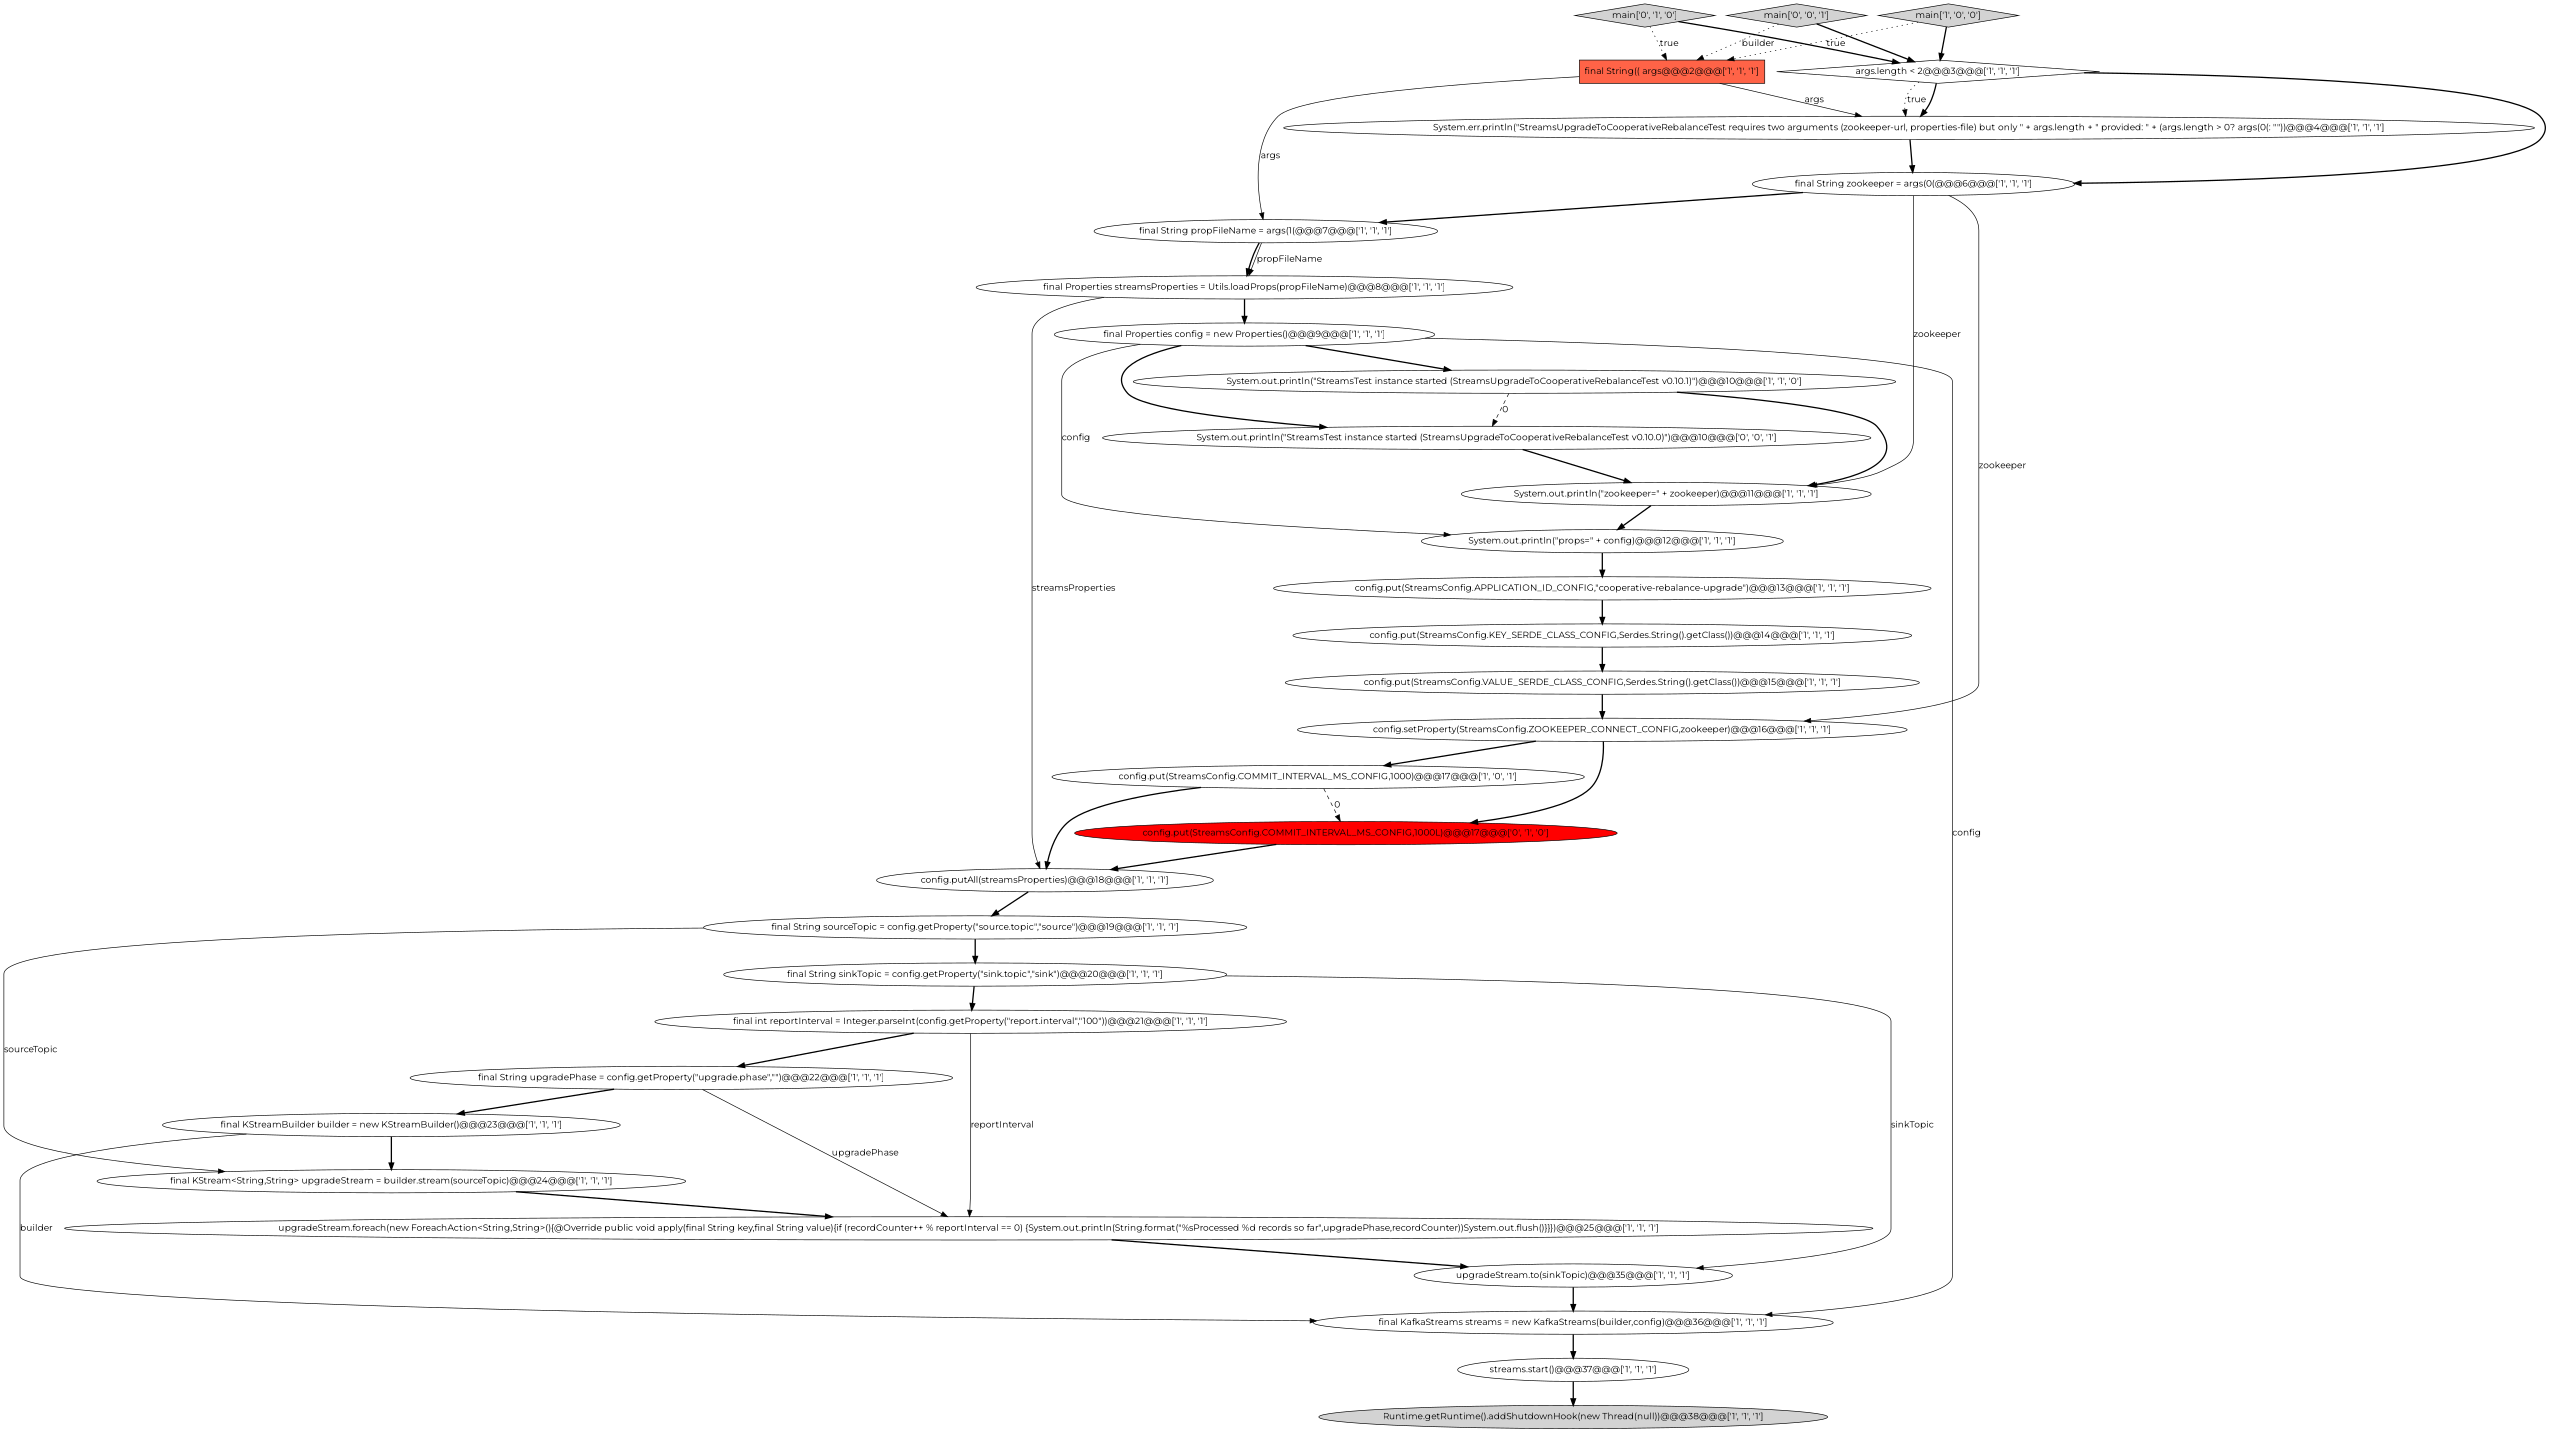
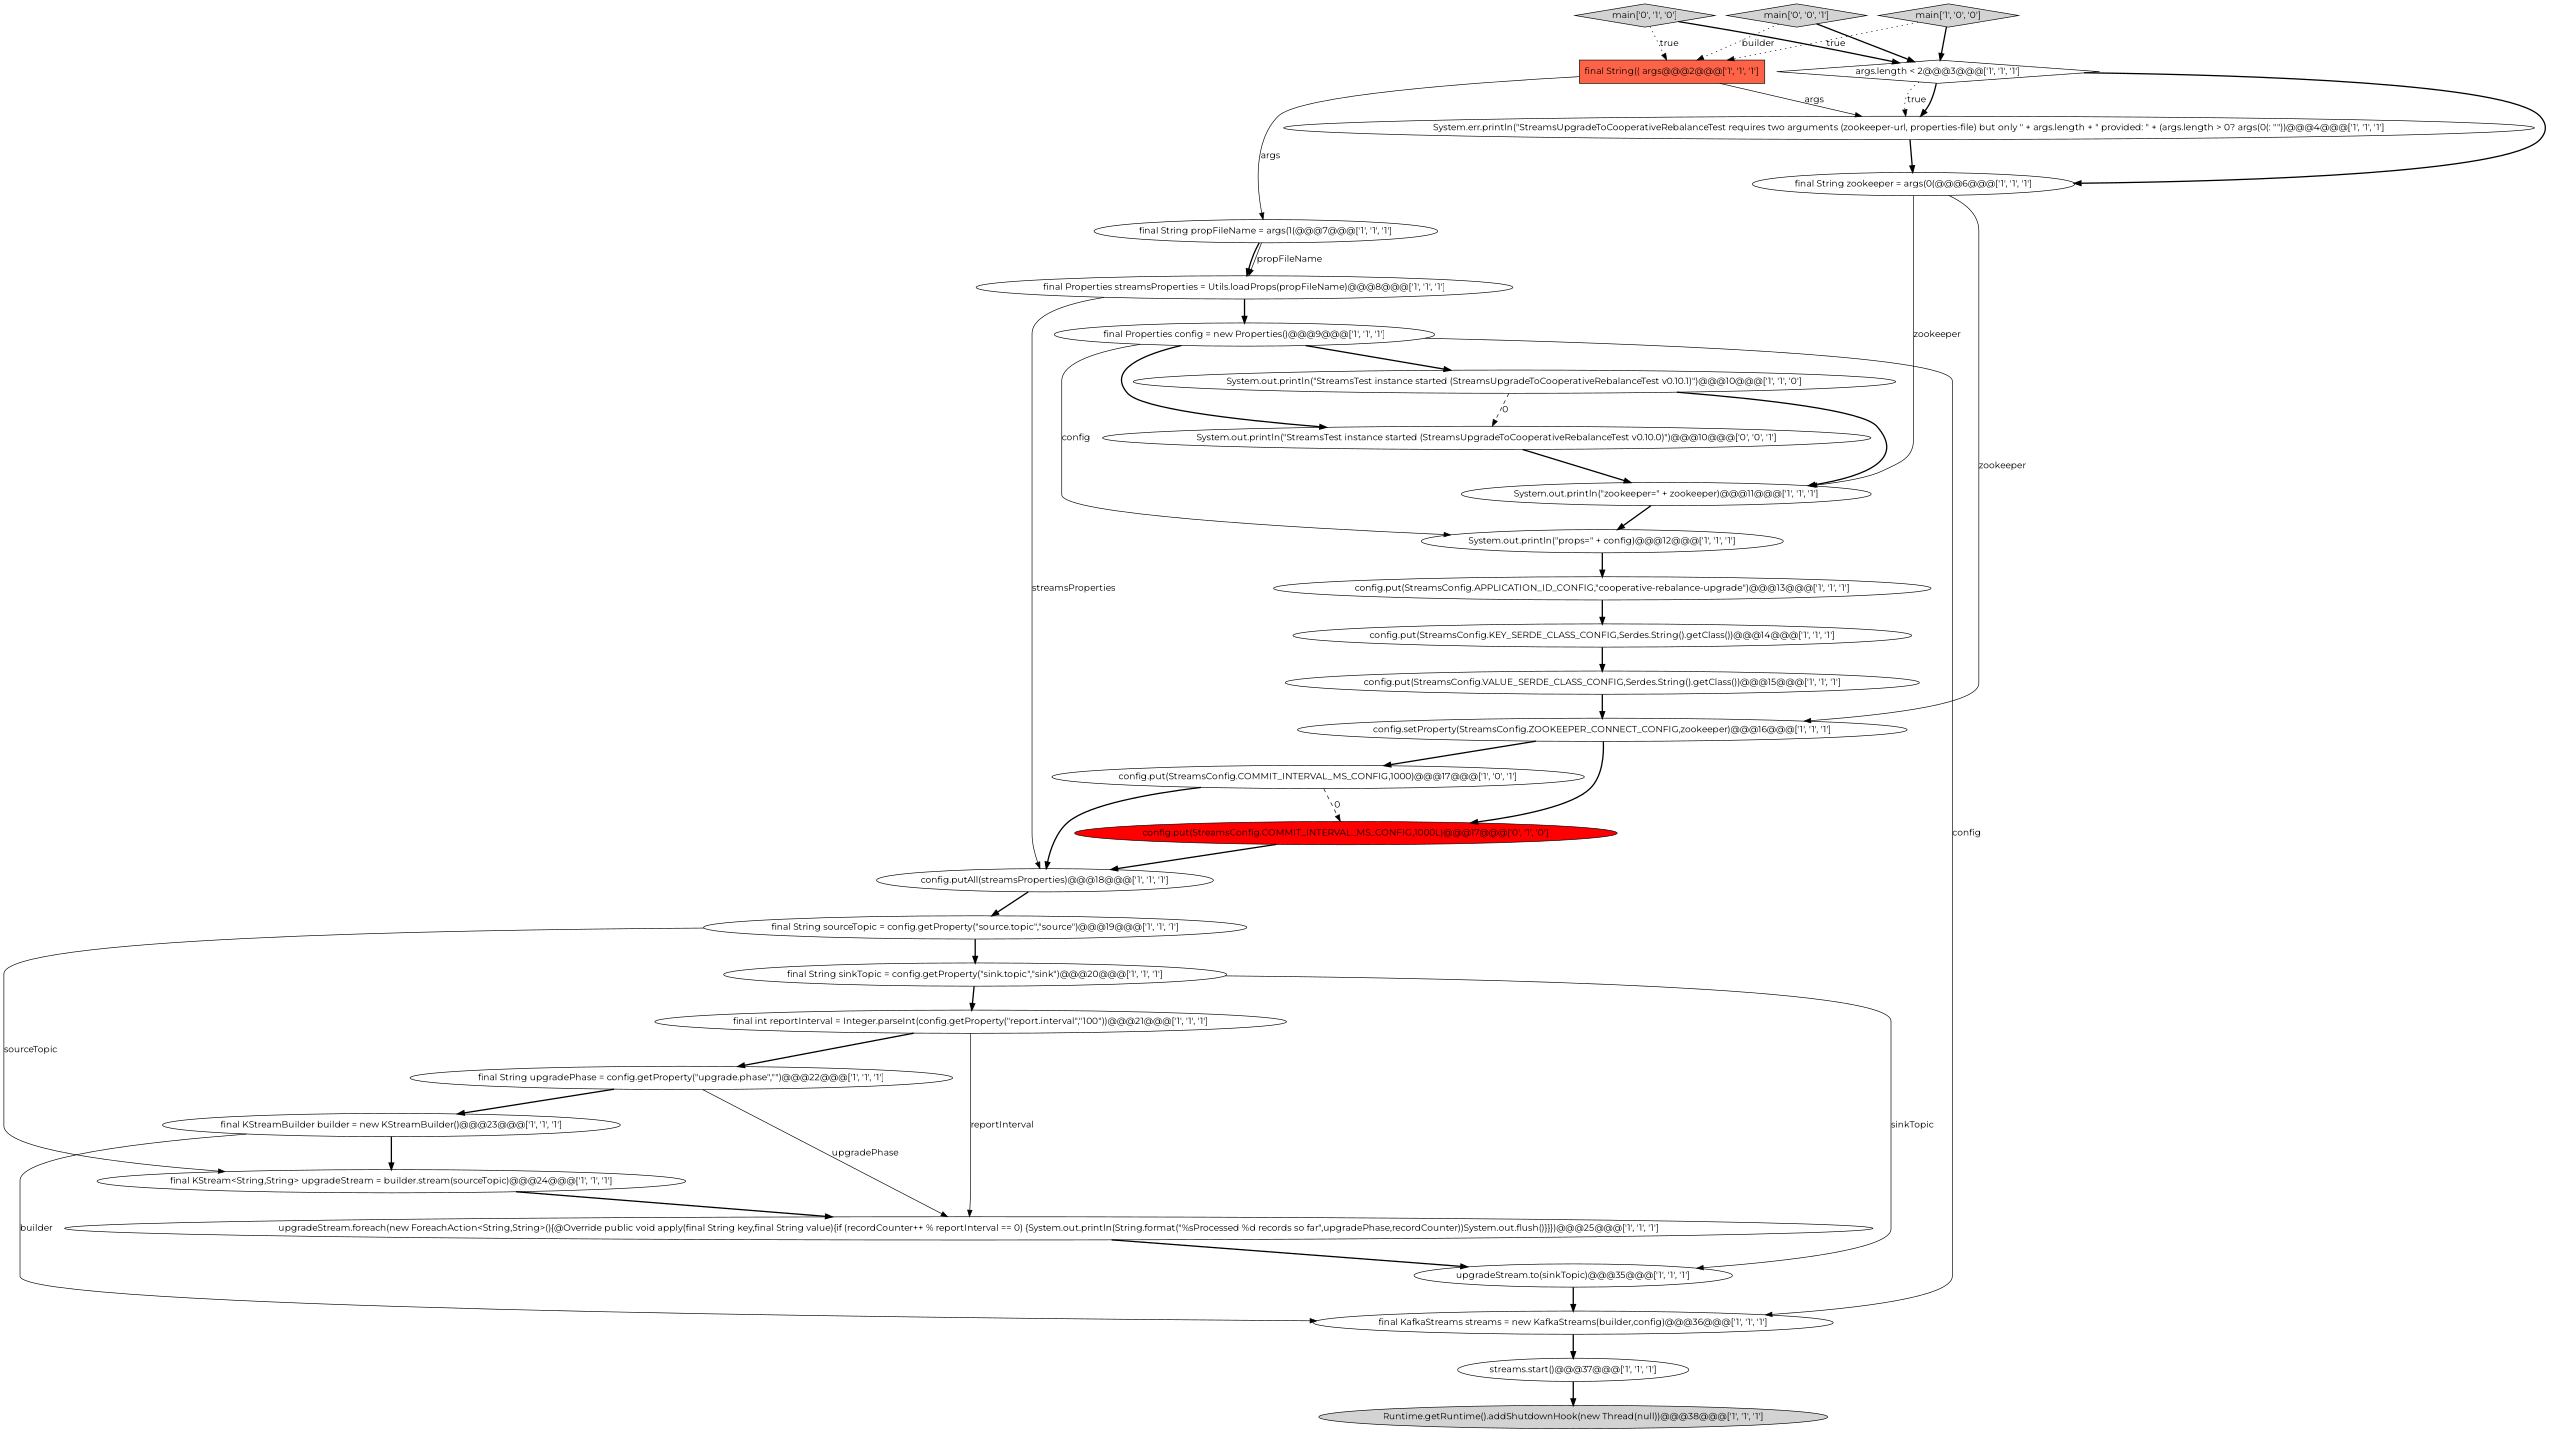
edge "final String zookeeper = args(0(@@@6@@@['1', '1', '1']" -> "final String propFileName = args(1(@@@7@@@['1', '1', '1']": removed
